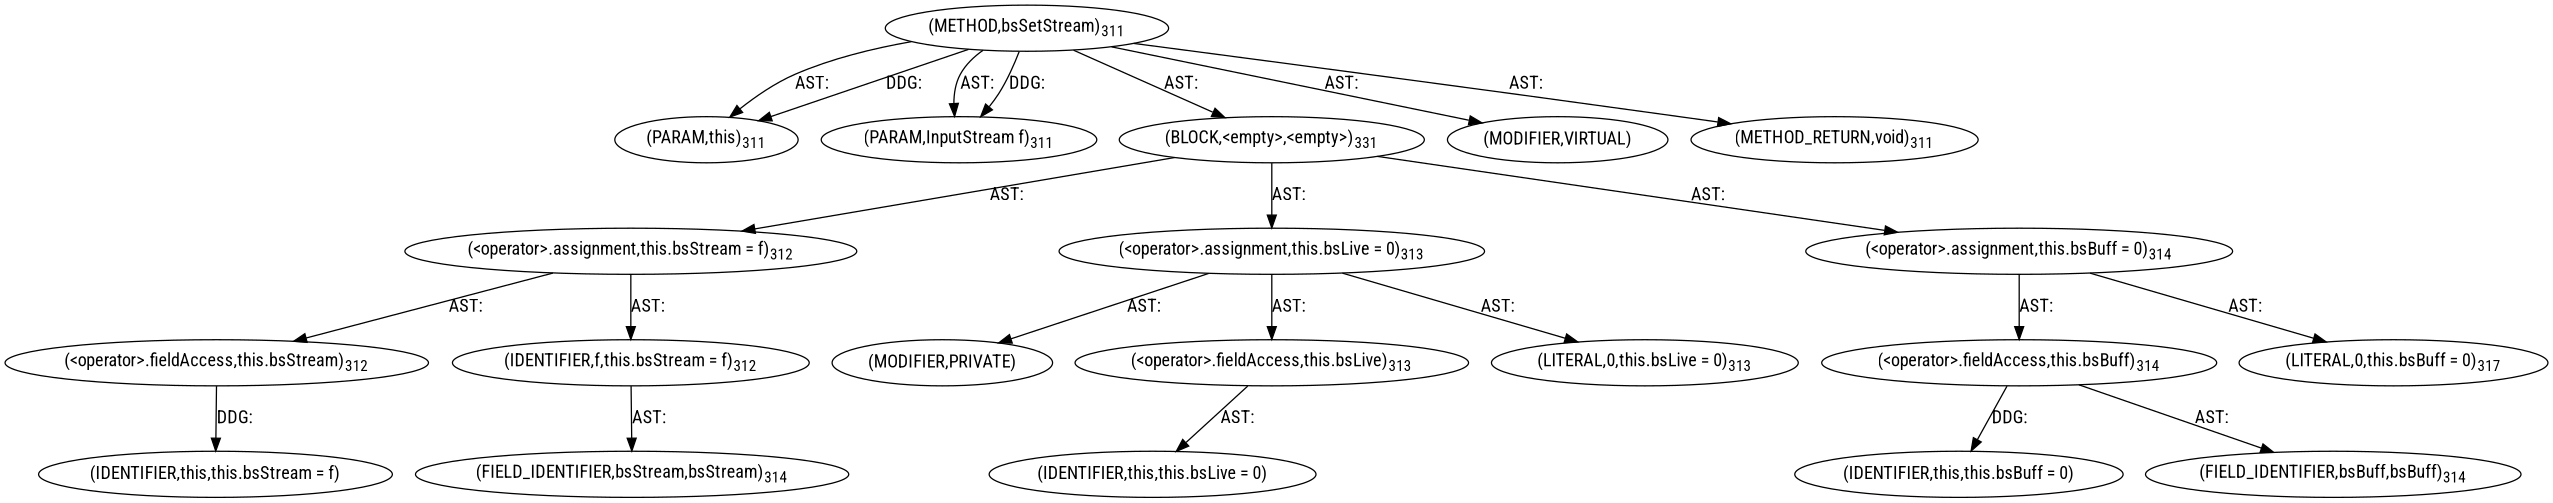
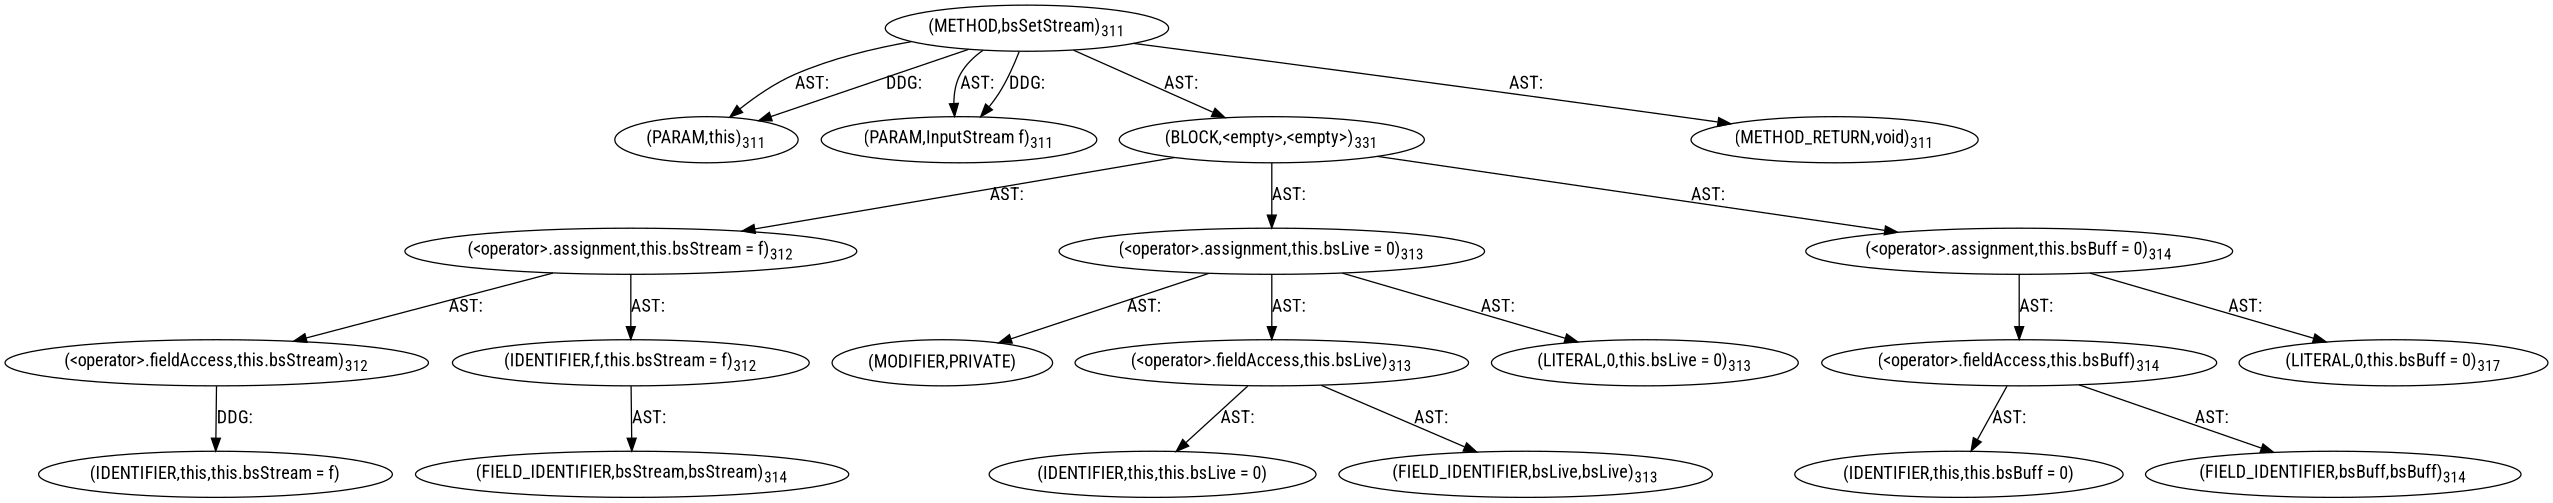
node "(MODIFIER,VIRTUAL)": removed
edge "(<operator>.fieldAccess,this.bsBuff)" -> "(IDENTIFIER,this,this.bsBuff = 0)": label "DDG: " -> "AST: "
node "(FIELD_IDENTIFIER,bsLive,bsLive)": added
